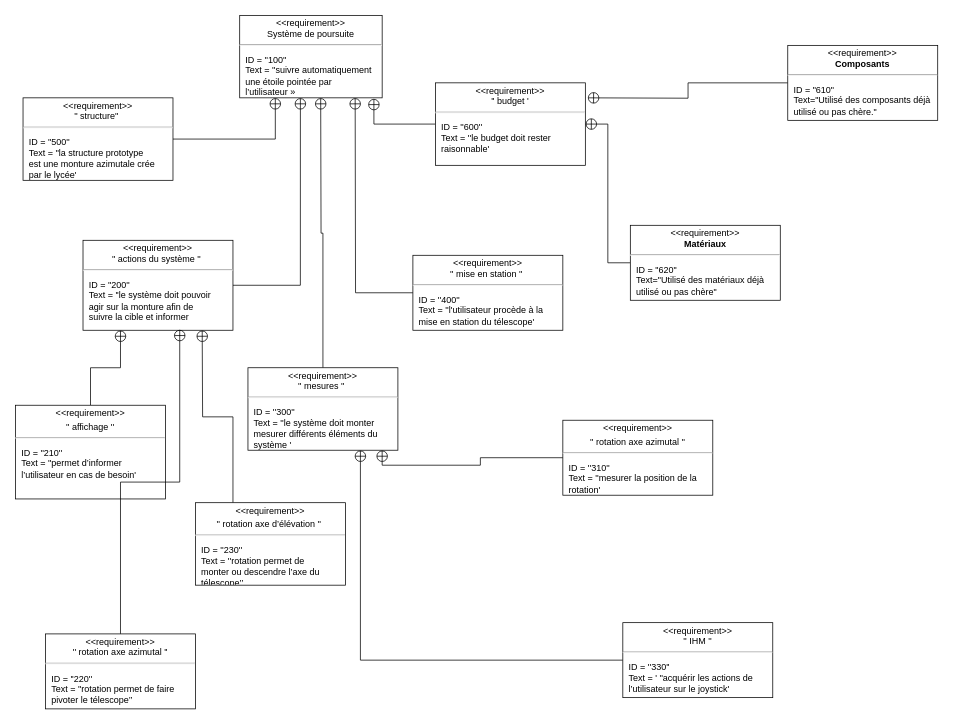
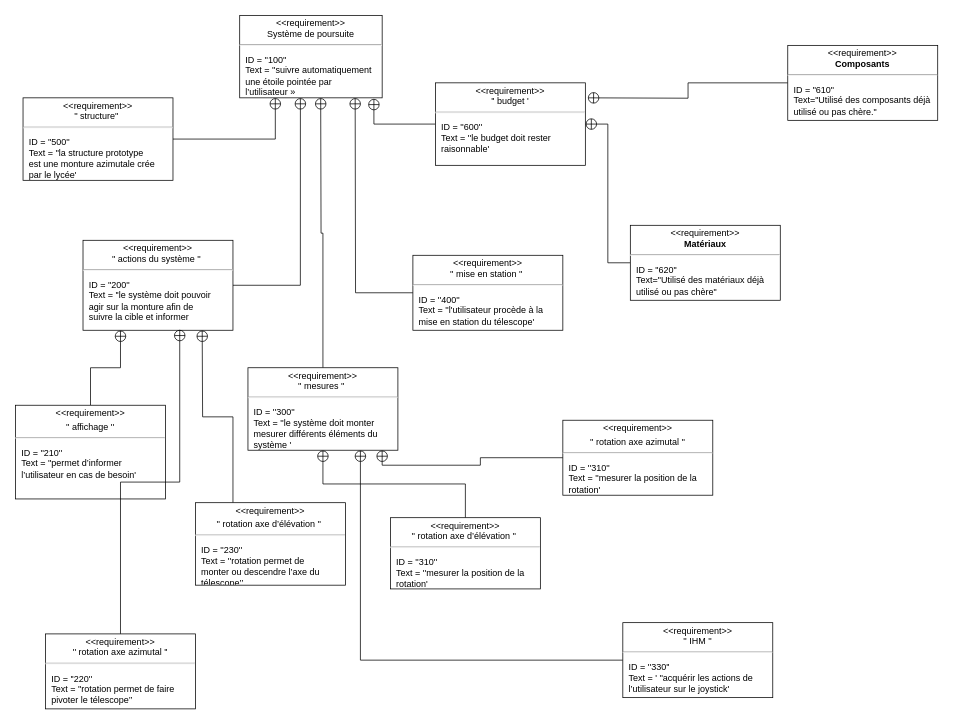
edge "<<requirement>> '' rotation axe d’élévation '' ID = ''310'' Text = ''mesurer la position de la rotation'" -> "<<requirement>> '' mesures '' ID = ''300'' Text = ''le système doit monter mesurer différents éléments du système '": added
node "<<requirement>> '' rotation axe d’élévation '' ID = ''310'' Text = ''mesurer la position de la rotation'": added
